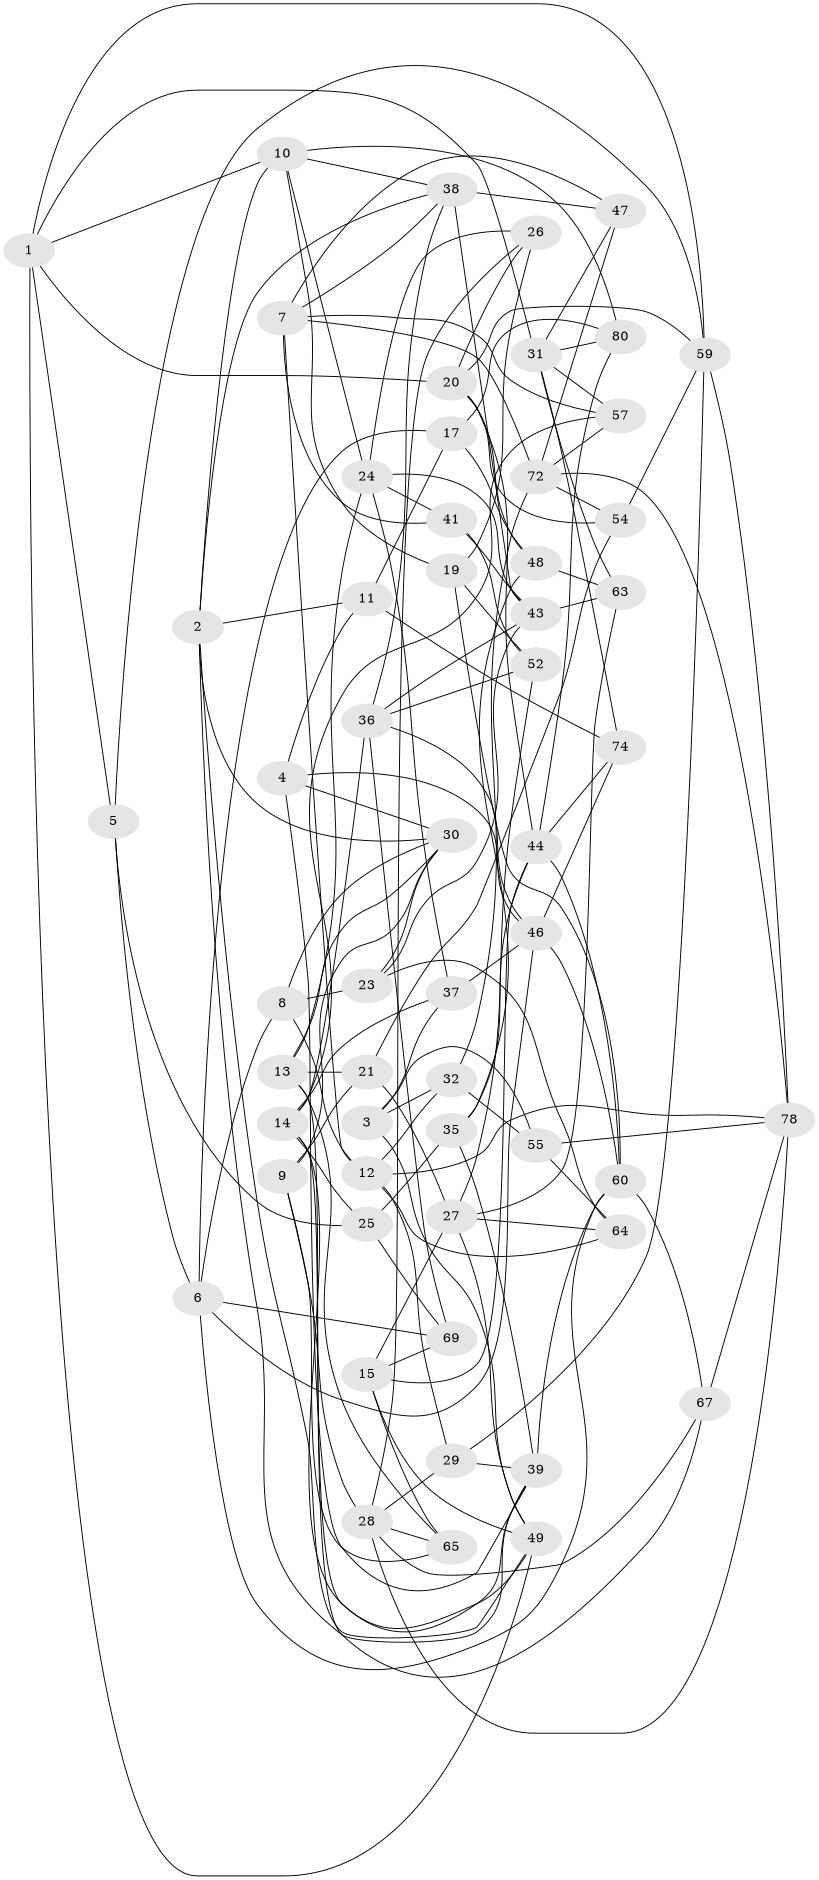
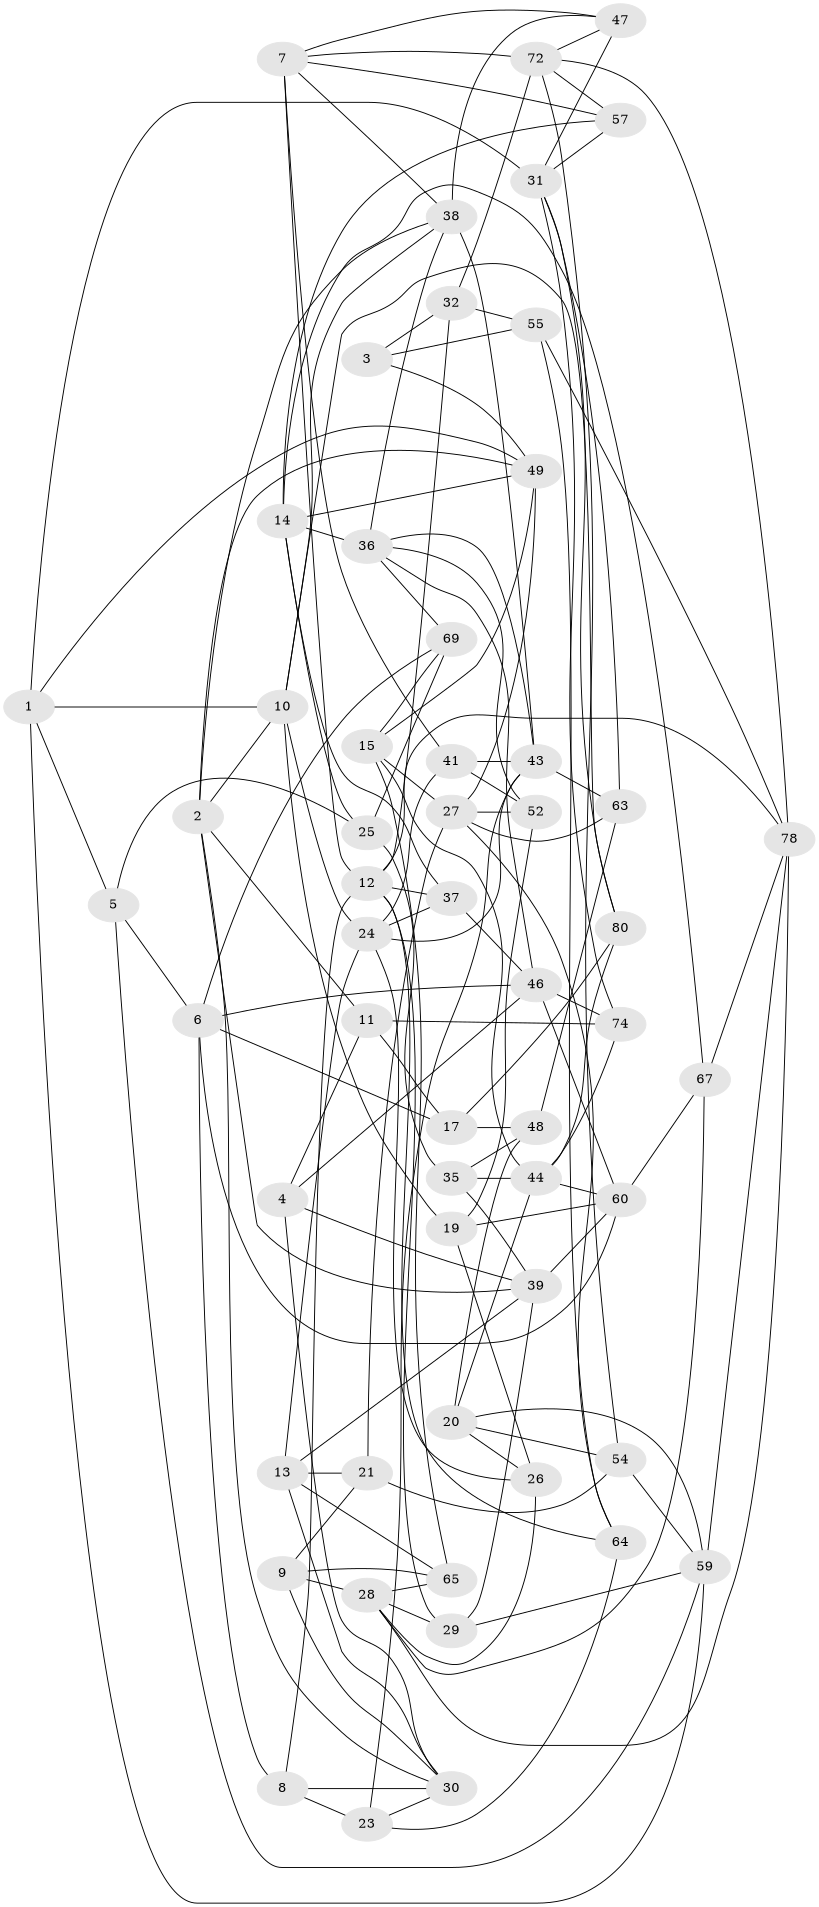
edge "1" -- "20": removed
edge "37" -- "3": now "37" -- "12"
